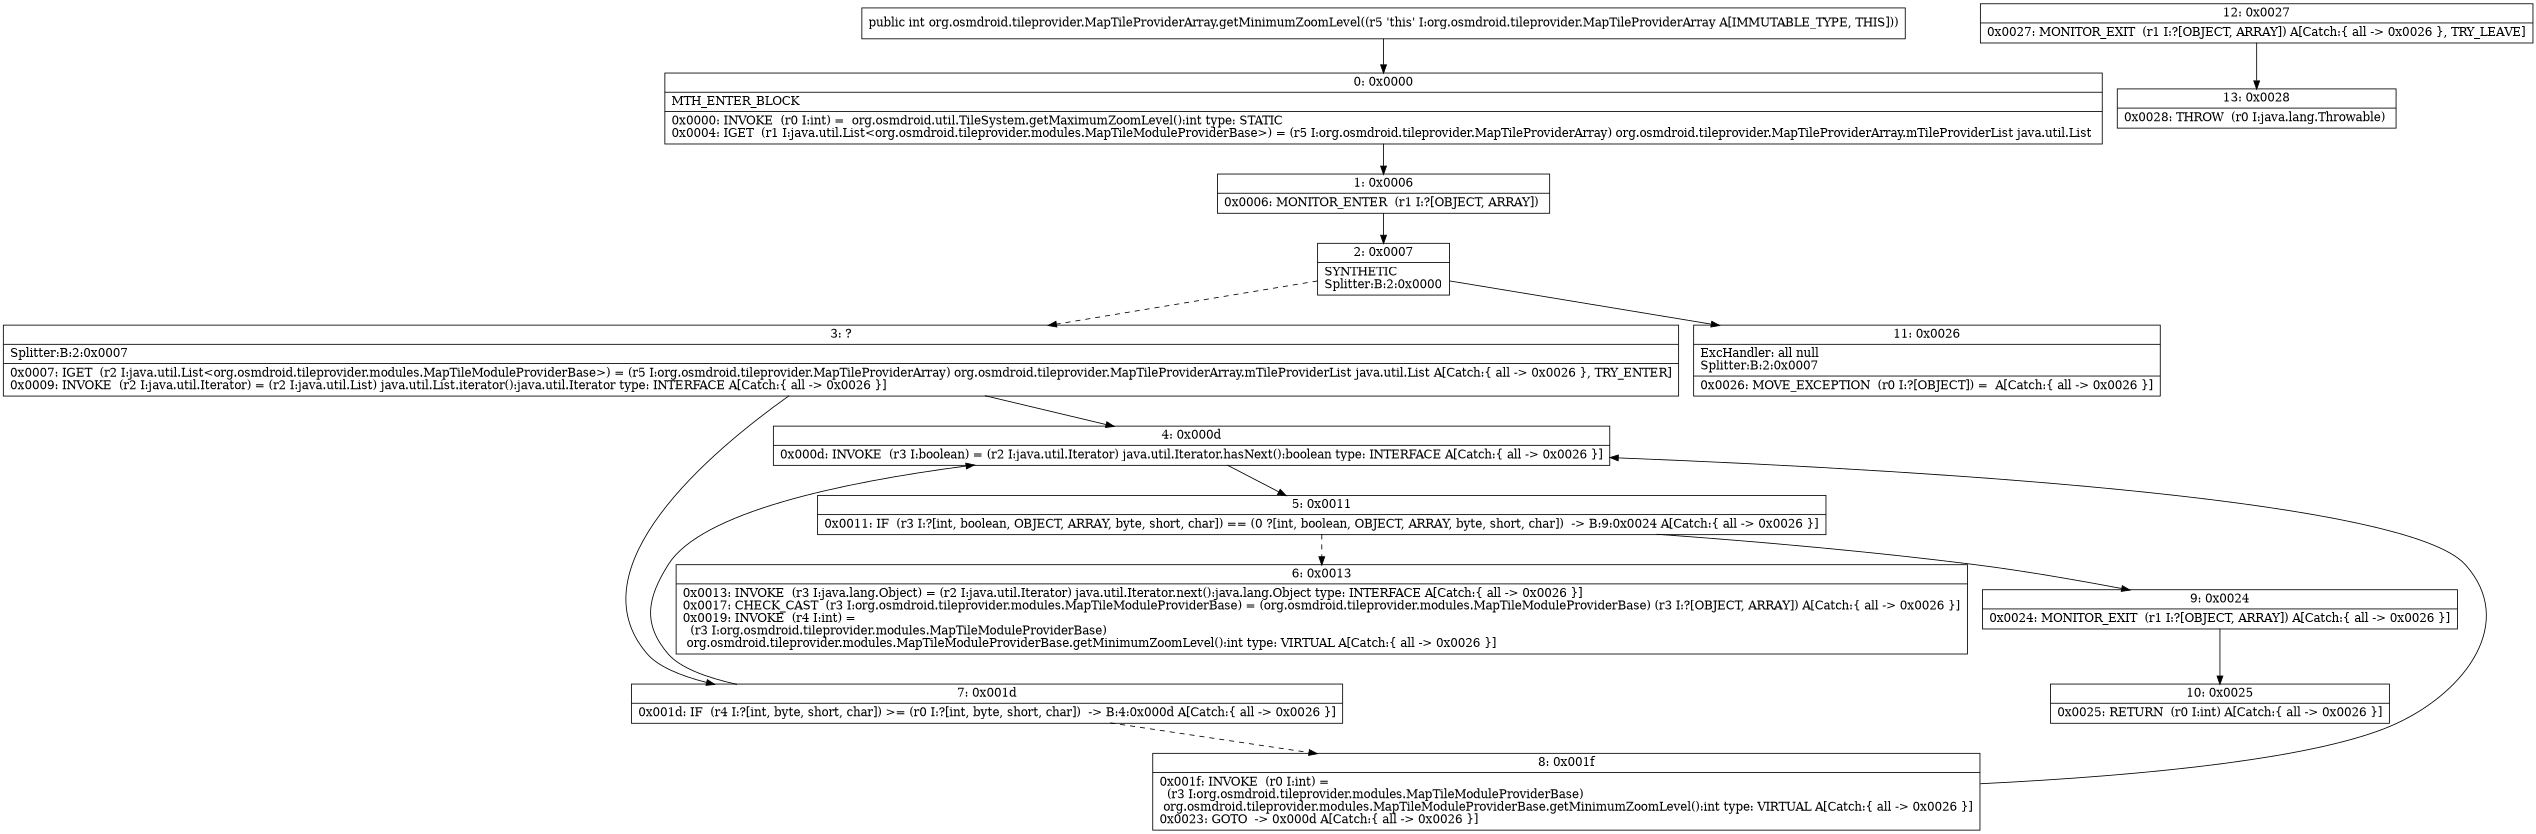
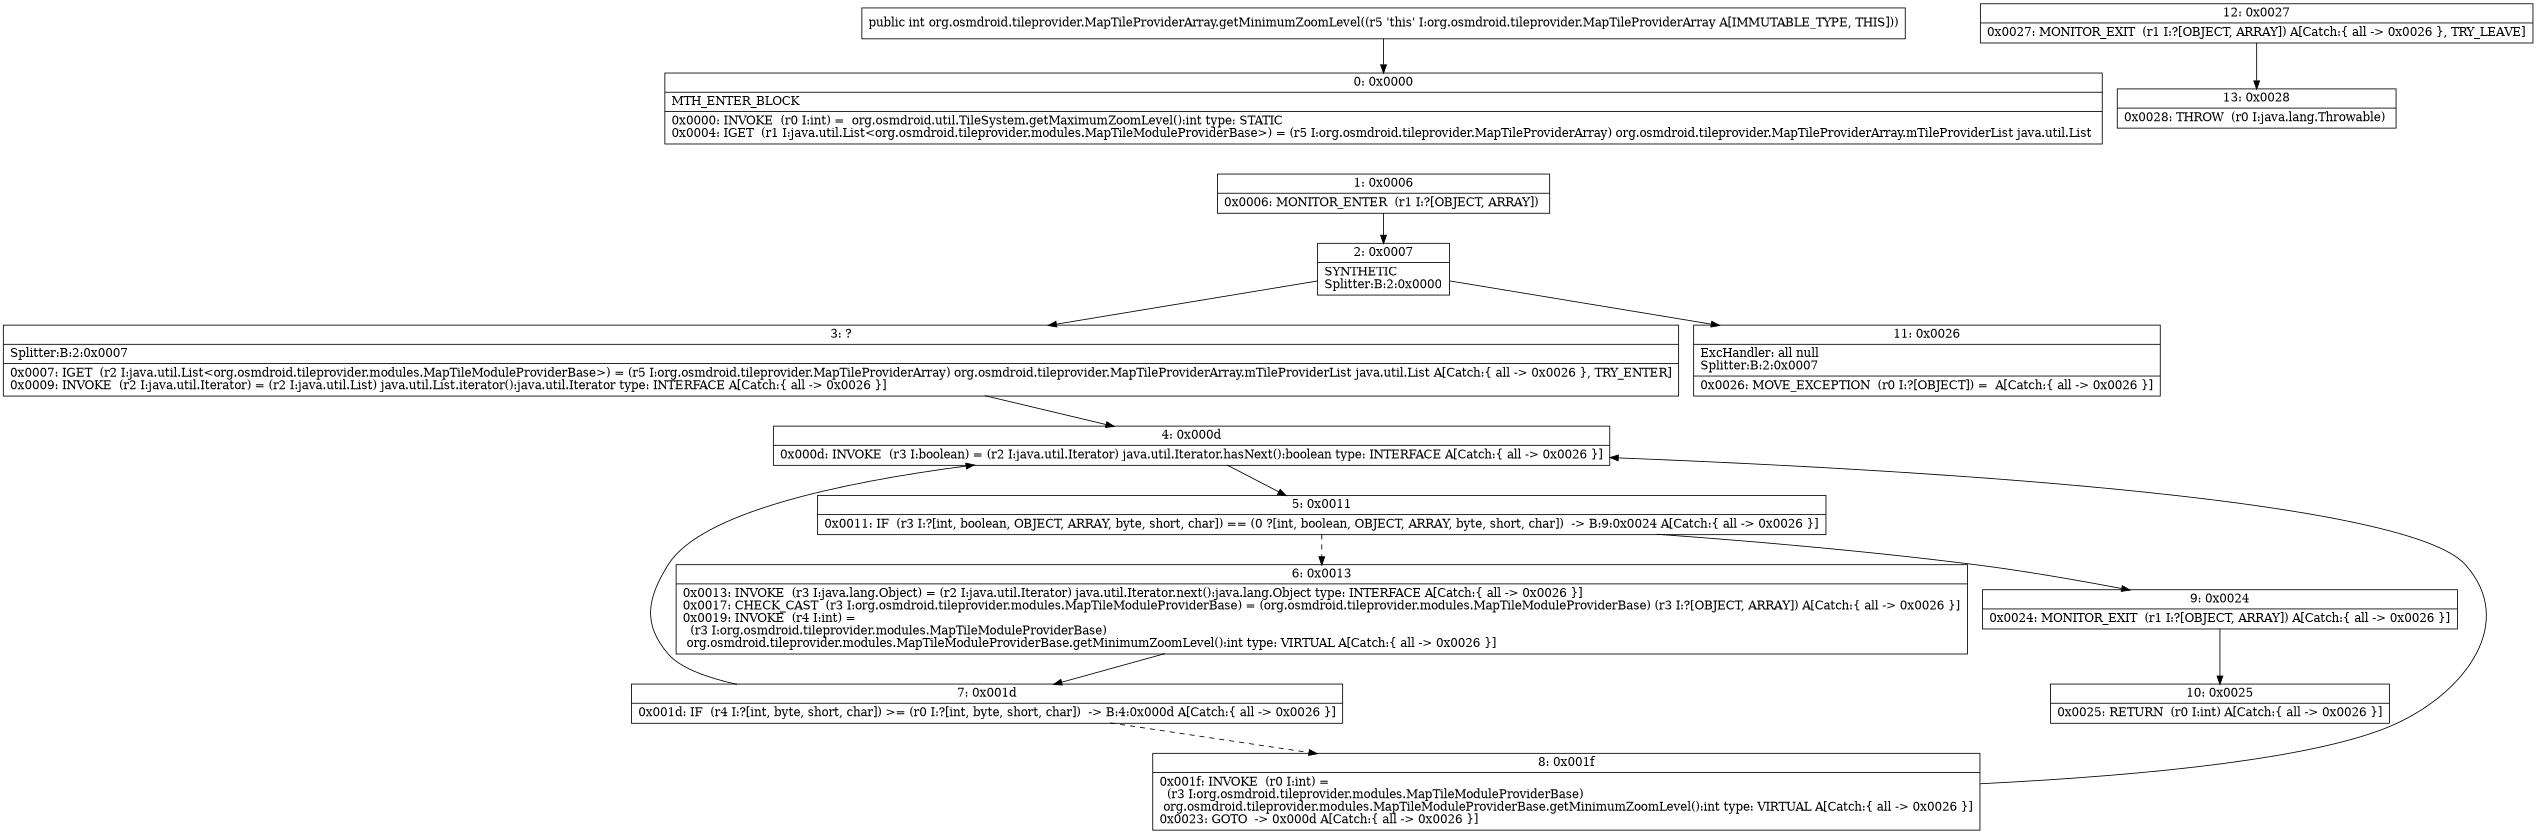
edge "0: 0x0000" -> "1: 0x0006": removed
edge "2: 0x0007" -> "3: ?": style dashed -> solid
edge "3: ?" -> "7: 0x001d": now "6: 0x0013" -> "7: 0x001d"
